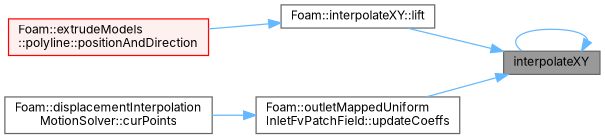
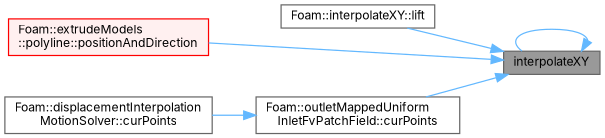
edge "Foam::extrudeModels ::polyline::positionAndDirection" -> "Foam::interpolateXY::lift": now "Foam::extrudeModels ::polyline::positionAndDirection" -> "interpolateXY"
node "Foam::outletMappedUniform InletFvPatchField::updateCoeffs": label "Foam::outletMappedUniform InletFvPatchField::updateCoeffs" -> "Foam::outletMappedUniform InletFvPatchField::curPoints"
